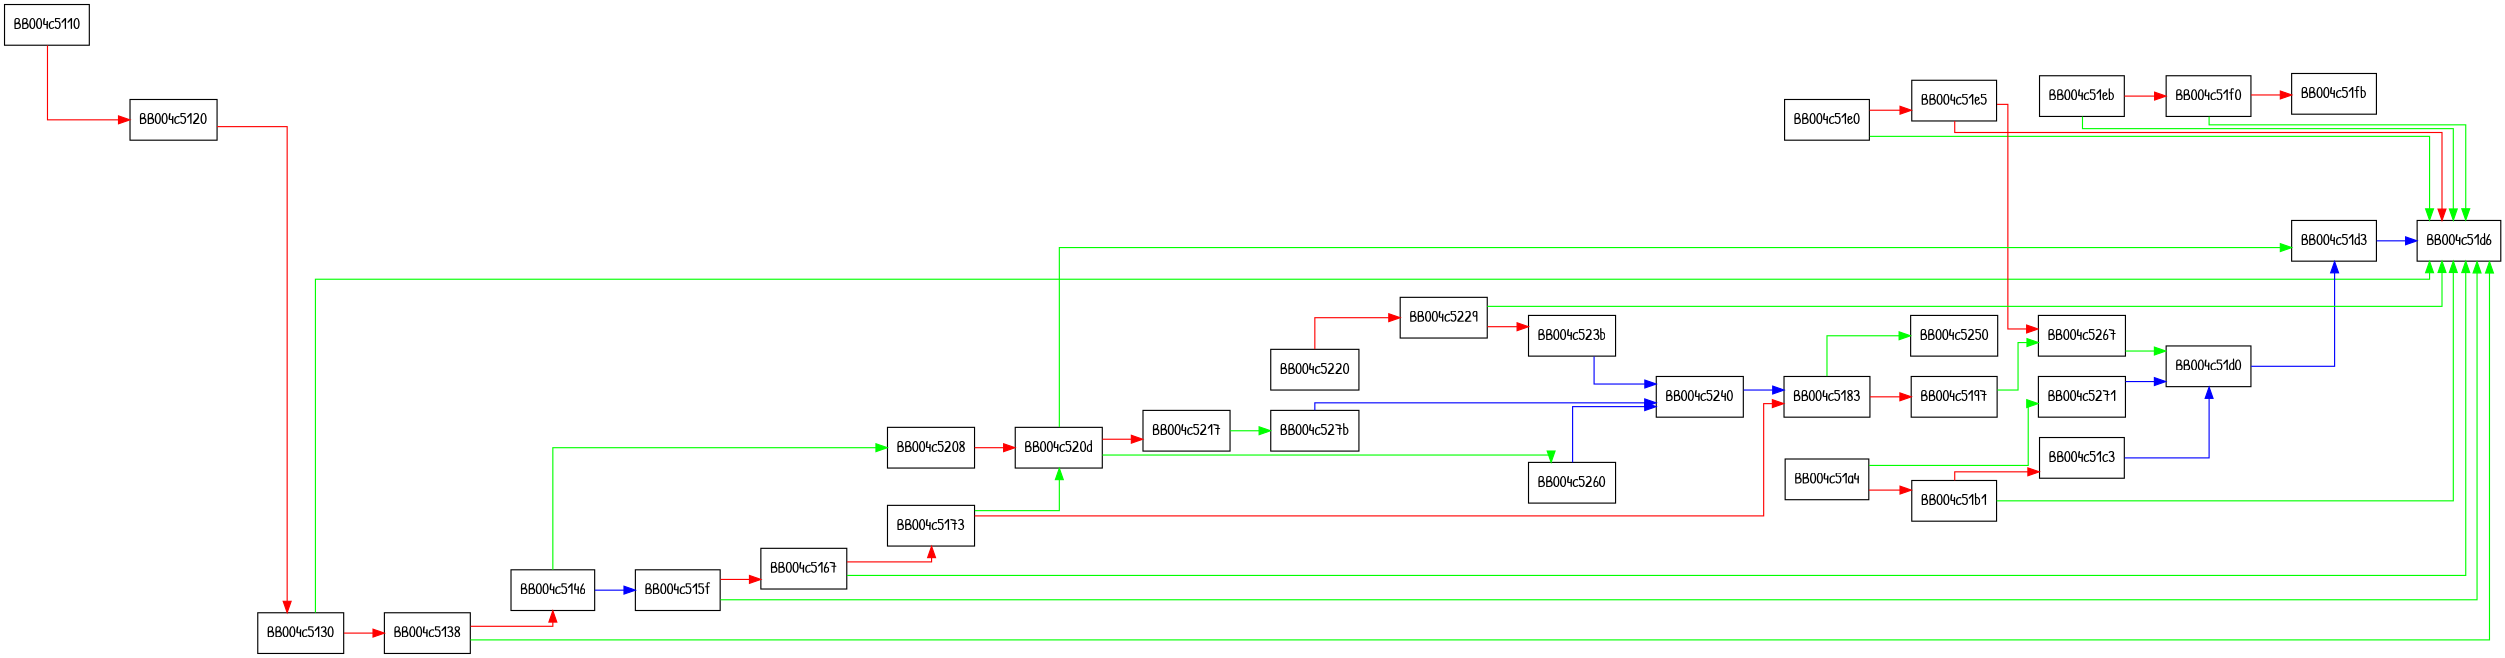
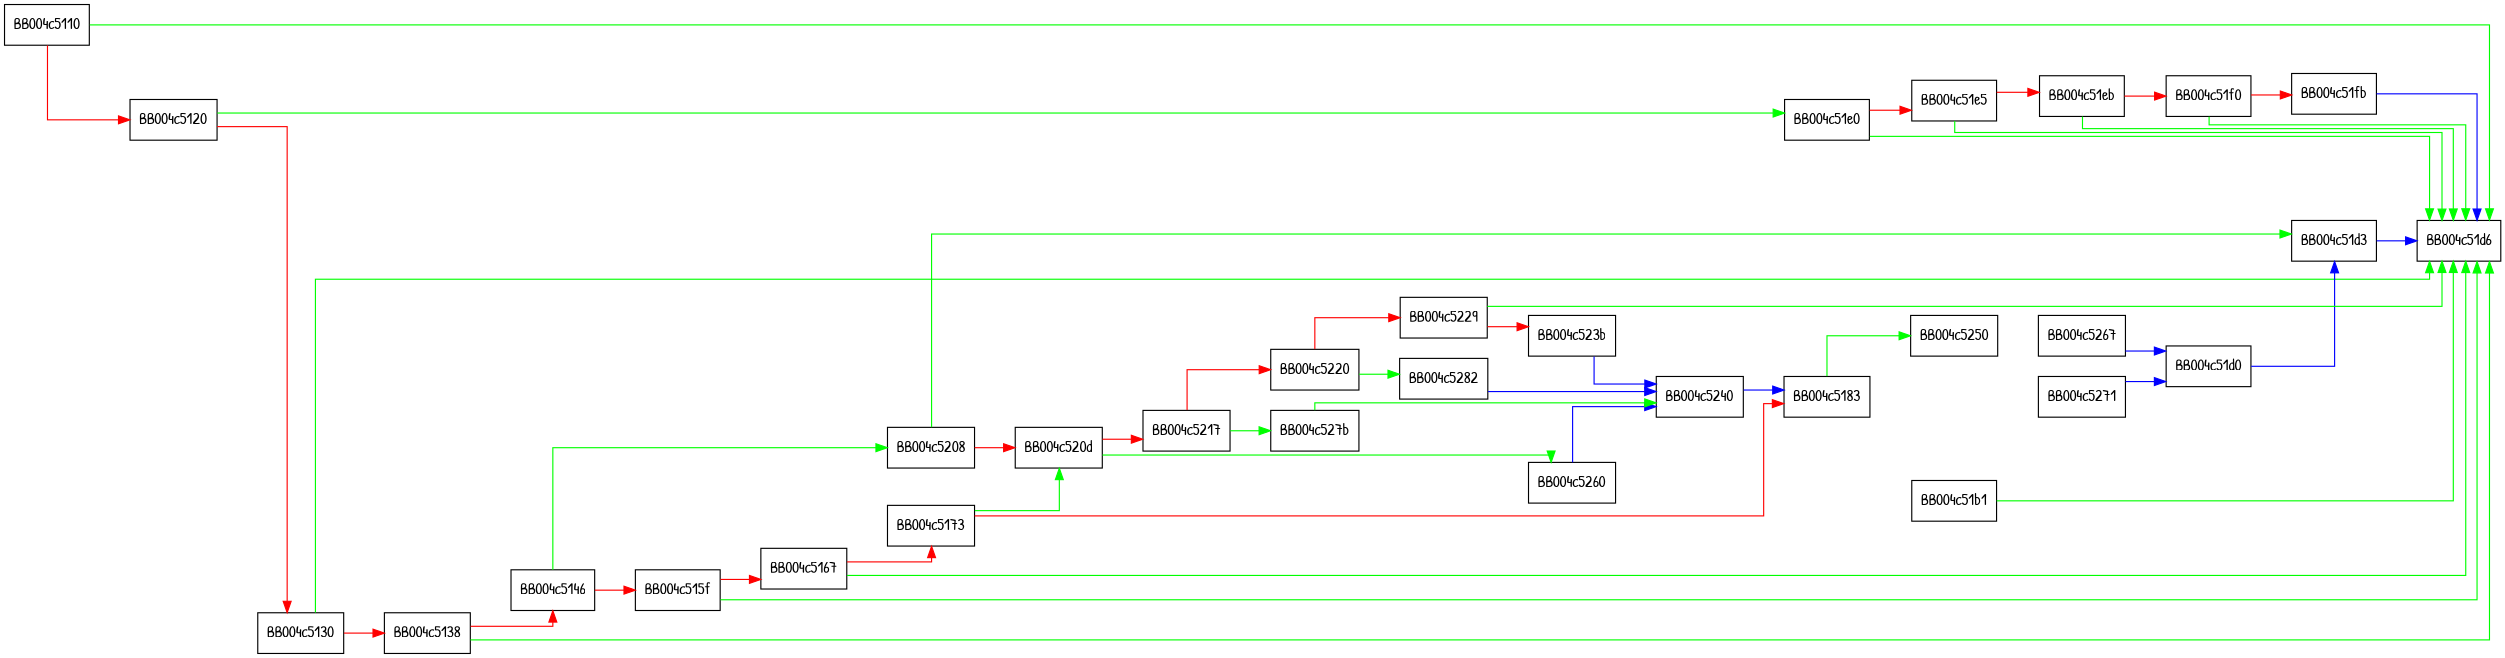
edge "BB004c5110" -> "BB004c51d6": added
edge "BB004c51fb" -> "BB004c51d6": added
edge "BB004c5120" -> "BB004c51e0": added
edge "BB004c51e5" -> "BB004c51d6": color red -> green
edge "BB004c51e5" -> "BB004c5267": now "BB004c51e5" -> "BB004c51eb"
edge "BB004c520d" -> "BB004c51d3": now "BB004c5208" -> "BB004c51d3"
edge "BB004c5267" -> "BB004c51d0": color green -> blue
edge "BB004c5217" -> "BB004c5220": added
node "BB004c5282": added
node "BB004c5197": removed
edge "BB004c527b" -> "BB004c5240": color blue -> green
node "BB004c51c3": removed
node "BB004c51a4": removed
edge "BB004c5146" -> "BB004c515f": color blue -> red
